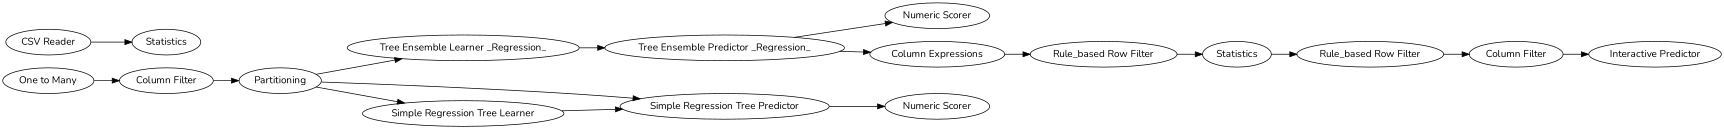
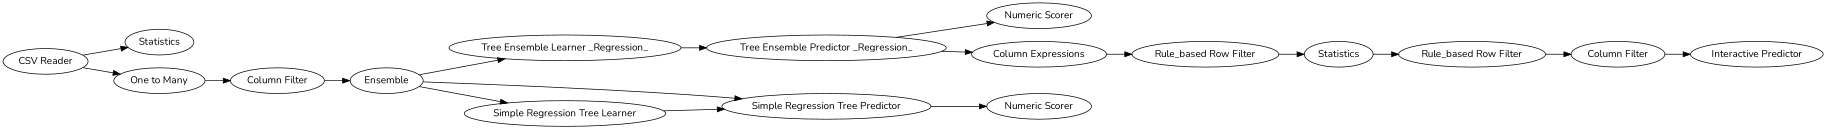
edge "CSV Reader" -> "One to Many": added
node "Partitioning": label "Partitioning" -> "Ensemble"
